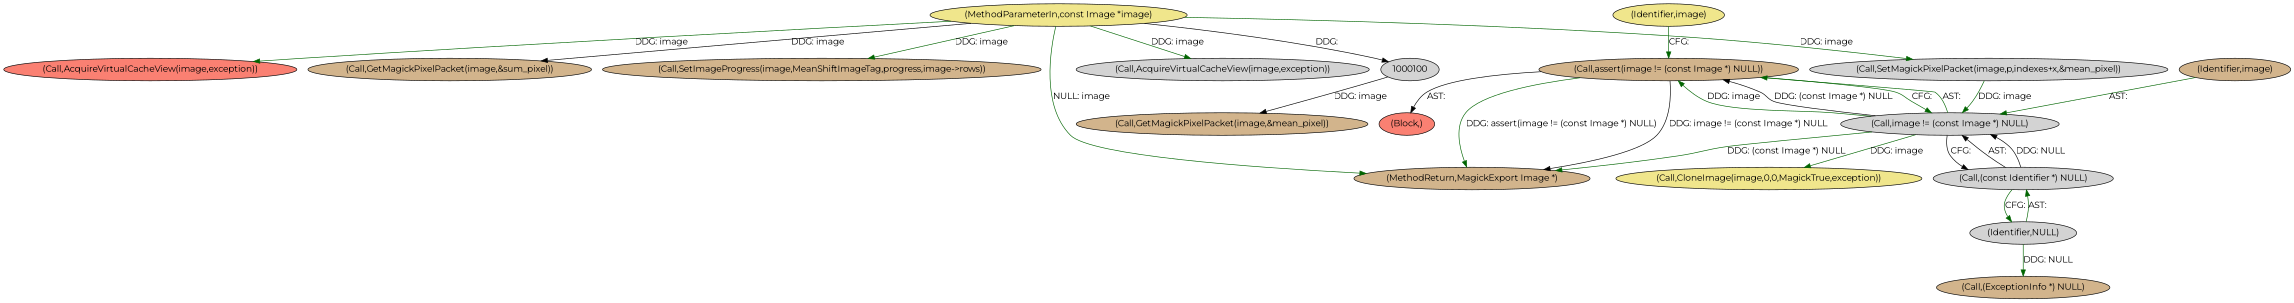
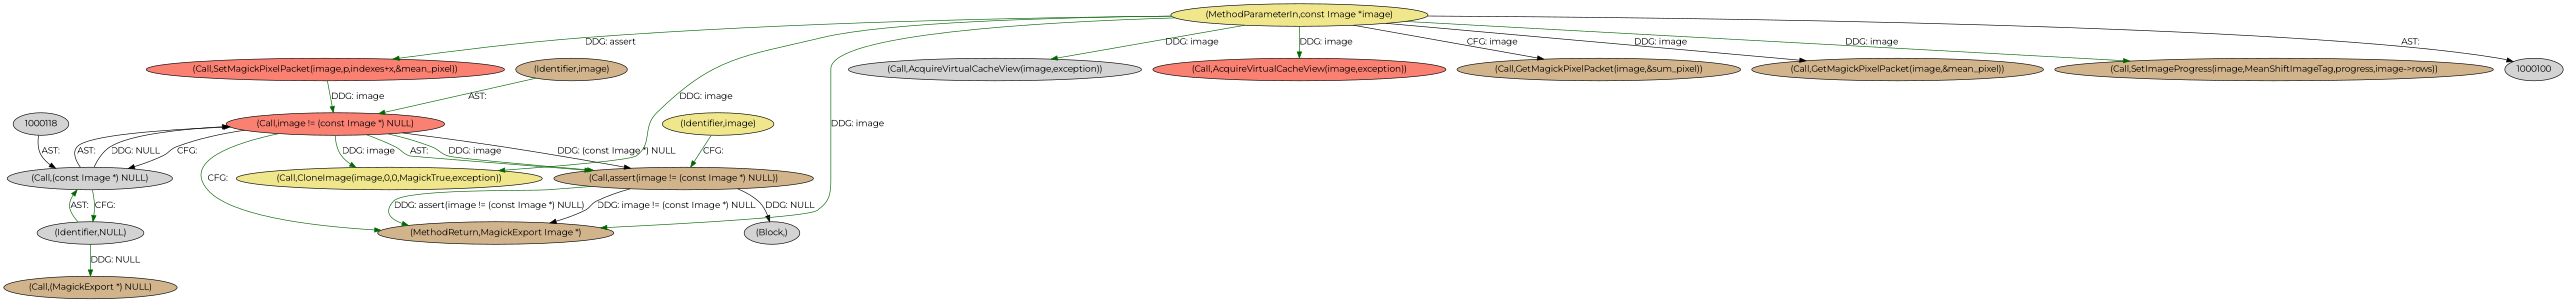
edge "(MethodParameterIn,const Image *image)" -> "(Call,CloneImage(image,0,0,MagickTrue,exception))": added, label "DDG: image"
edge "(MethodParameterIn,const Image *image)" -> "(Call,GetMagickPixelPacket(image,&sum_pixel))": label "DDG: image" -> "CFG: image"
edge "(MethodParameterIn,const Image *image)" -> "1000100": label "DDG: " -> "AST: "
edge "(MethodParameterIn,const Image *image)" -> "(Call,SetMagickPixelPacket(image,p,indexes+x,&mean_pixel))": label "DDG: image" -> "DDG: assert"
node "(Call,SetMagickPixelPacket(image,p,indexes+x,&mean_pixel))": fillcolor lightgrey -> salmon
edge "(Call,assert(image != (const Image *) NULL))" -> "(Call,image != (const Image *) NULL)": removed, label "CFG:"
edge "1000100" -> "(Call,GetMagickPixelPacket(image,&mean_pixel))": now "(MethodParameterIn,const Image *image)" -> "(Call,GetMagickPixelPacket(image,&mean_pixel))"
edge "(MethodParameterIn,const Image *image)" -> "(MethodReturn,MagickExport Image *)": label "NULL: image" -> "DDG: image"
edge "(Call,assert(image != (const Image *) NULL))" -> "(Block,)": label "AST: " -> "DDG: NULL"
node "1000118": added
node "(Block,)": fillcolor salmon -> lightgrey
node "(Call,image != (const Image *) NULL)": fillcolor lightgrey -> salmon
edge "(Call,image != (const Image *) NULL)" -> "(MethodReturn,MagickExport Image *)": label "DDG: (const Image *) NULL" -> "CFG: "
node "(Call,(const Identifier *) NULL)": label "(Call,(const Identifier *) NULL)" -> "(Call,(const Image *) NULL)"
node "(Call,(ExceptionInfo *) NULL)": label "(Call,(ExceptionInfo *) NULL)" -> "(Call,(MagickExport *) NULL)"
